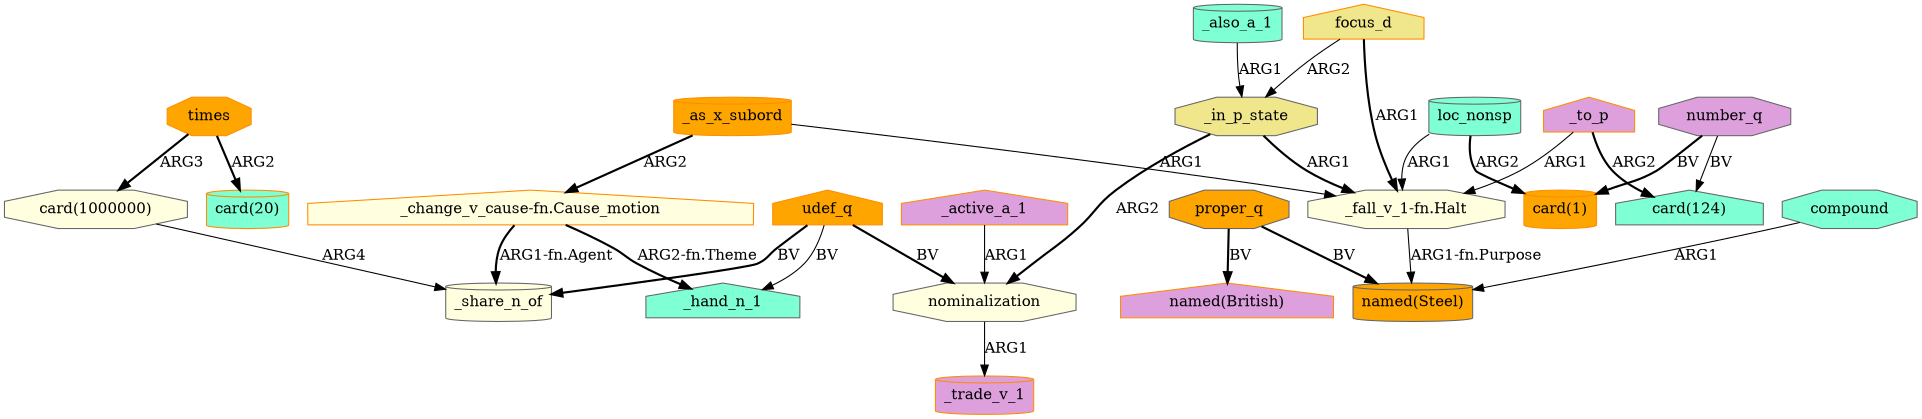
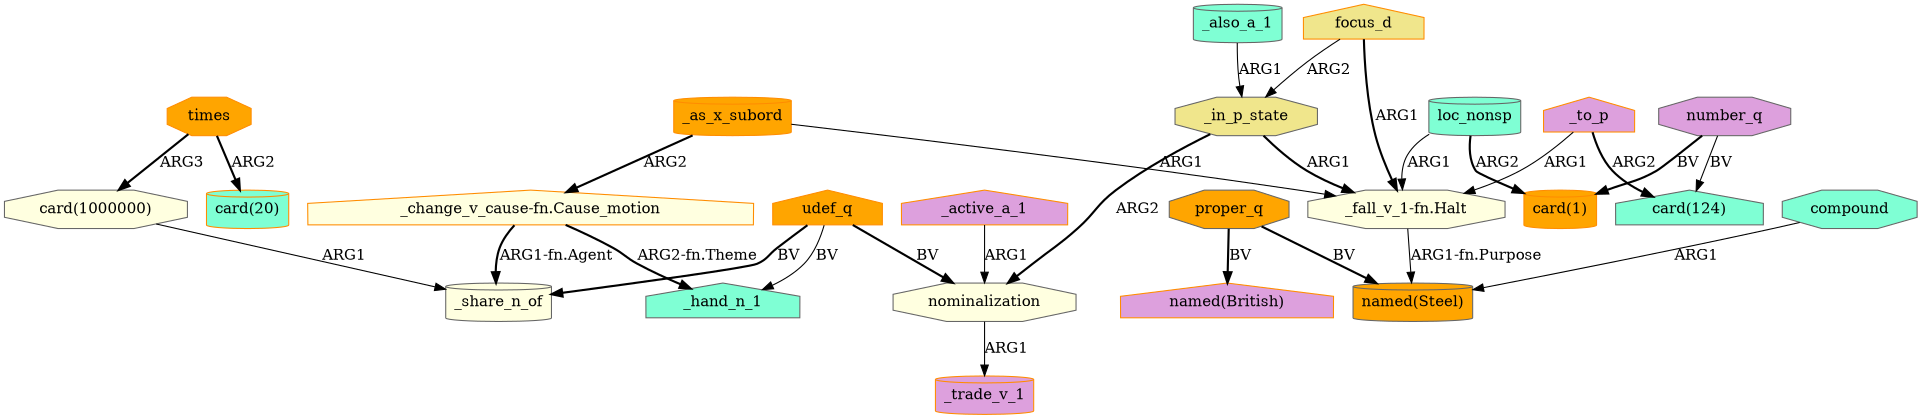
edge "card(1000000)" -> "_share_n_of": label "ARG4" -> "ARG1"
